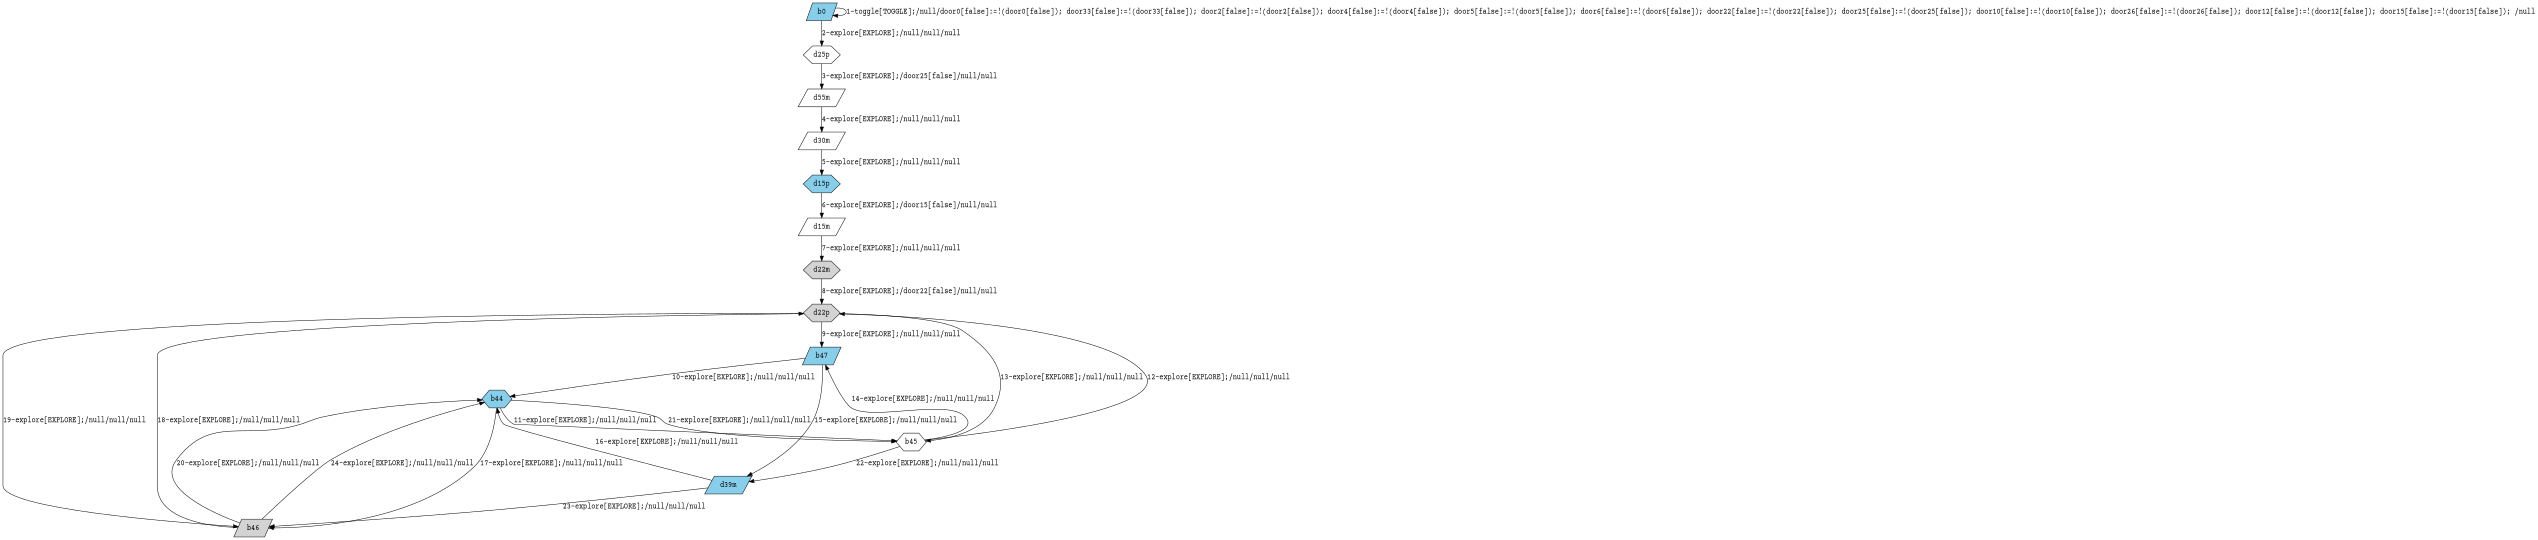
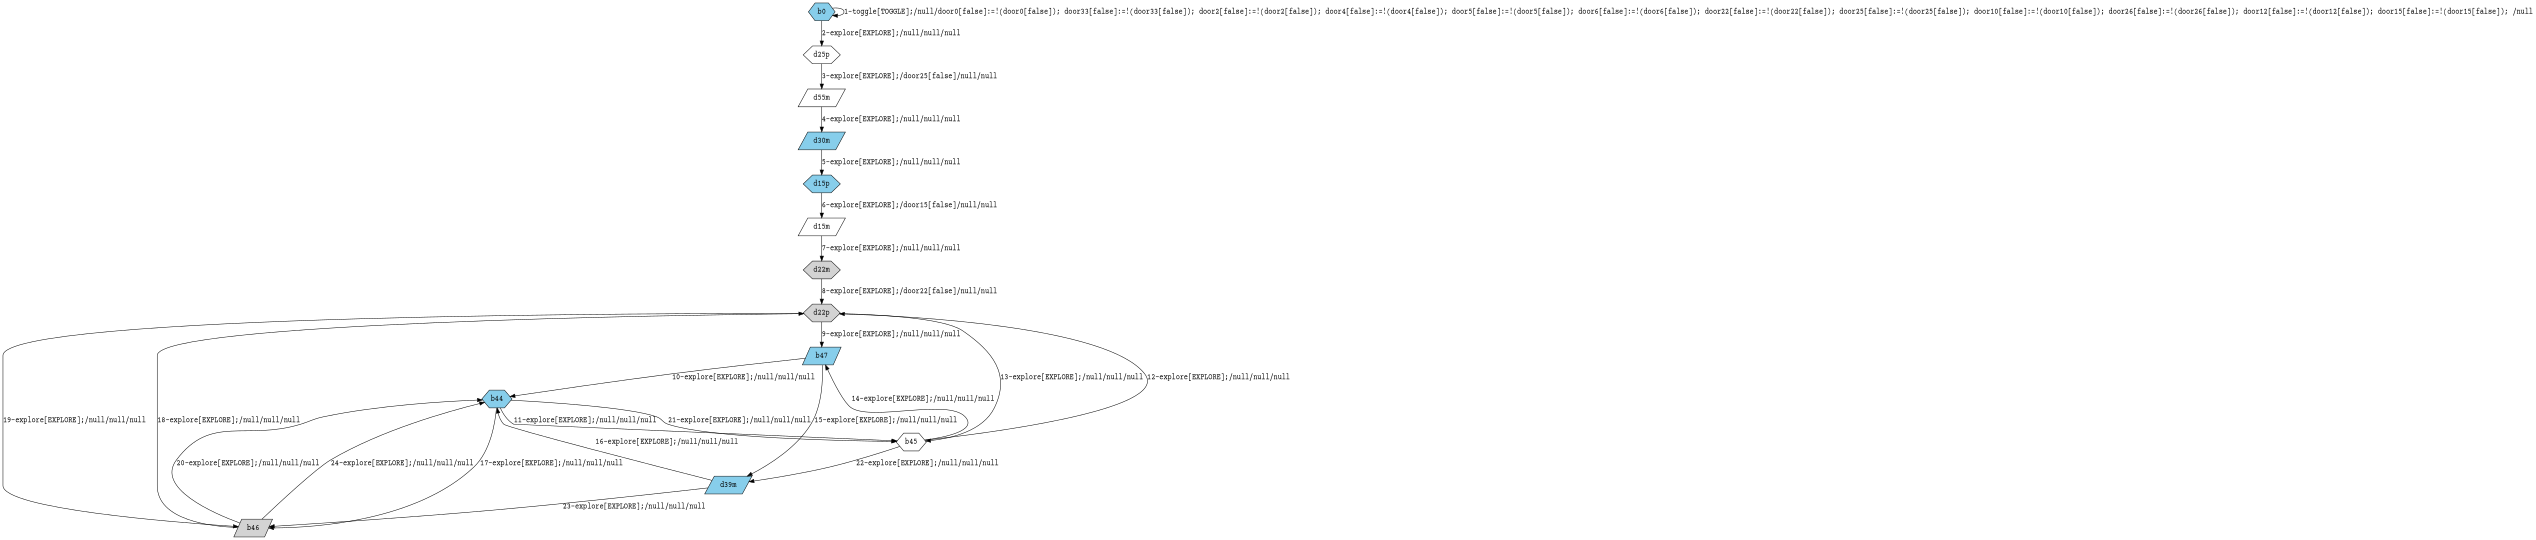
node "b0": shape parallelogram -> hexagon
node "d30m": fillcolor white -> skyblue
